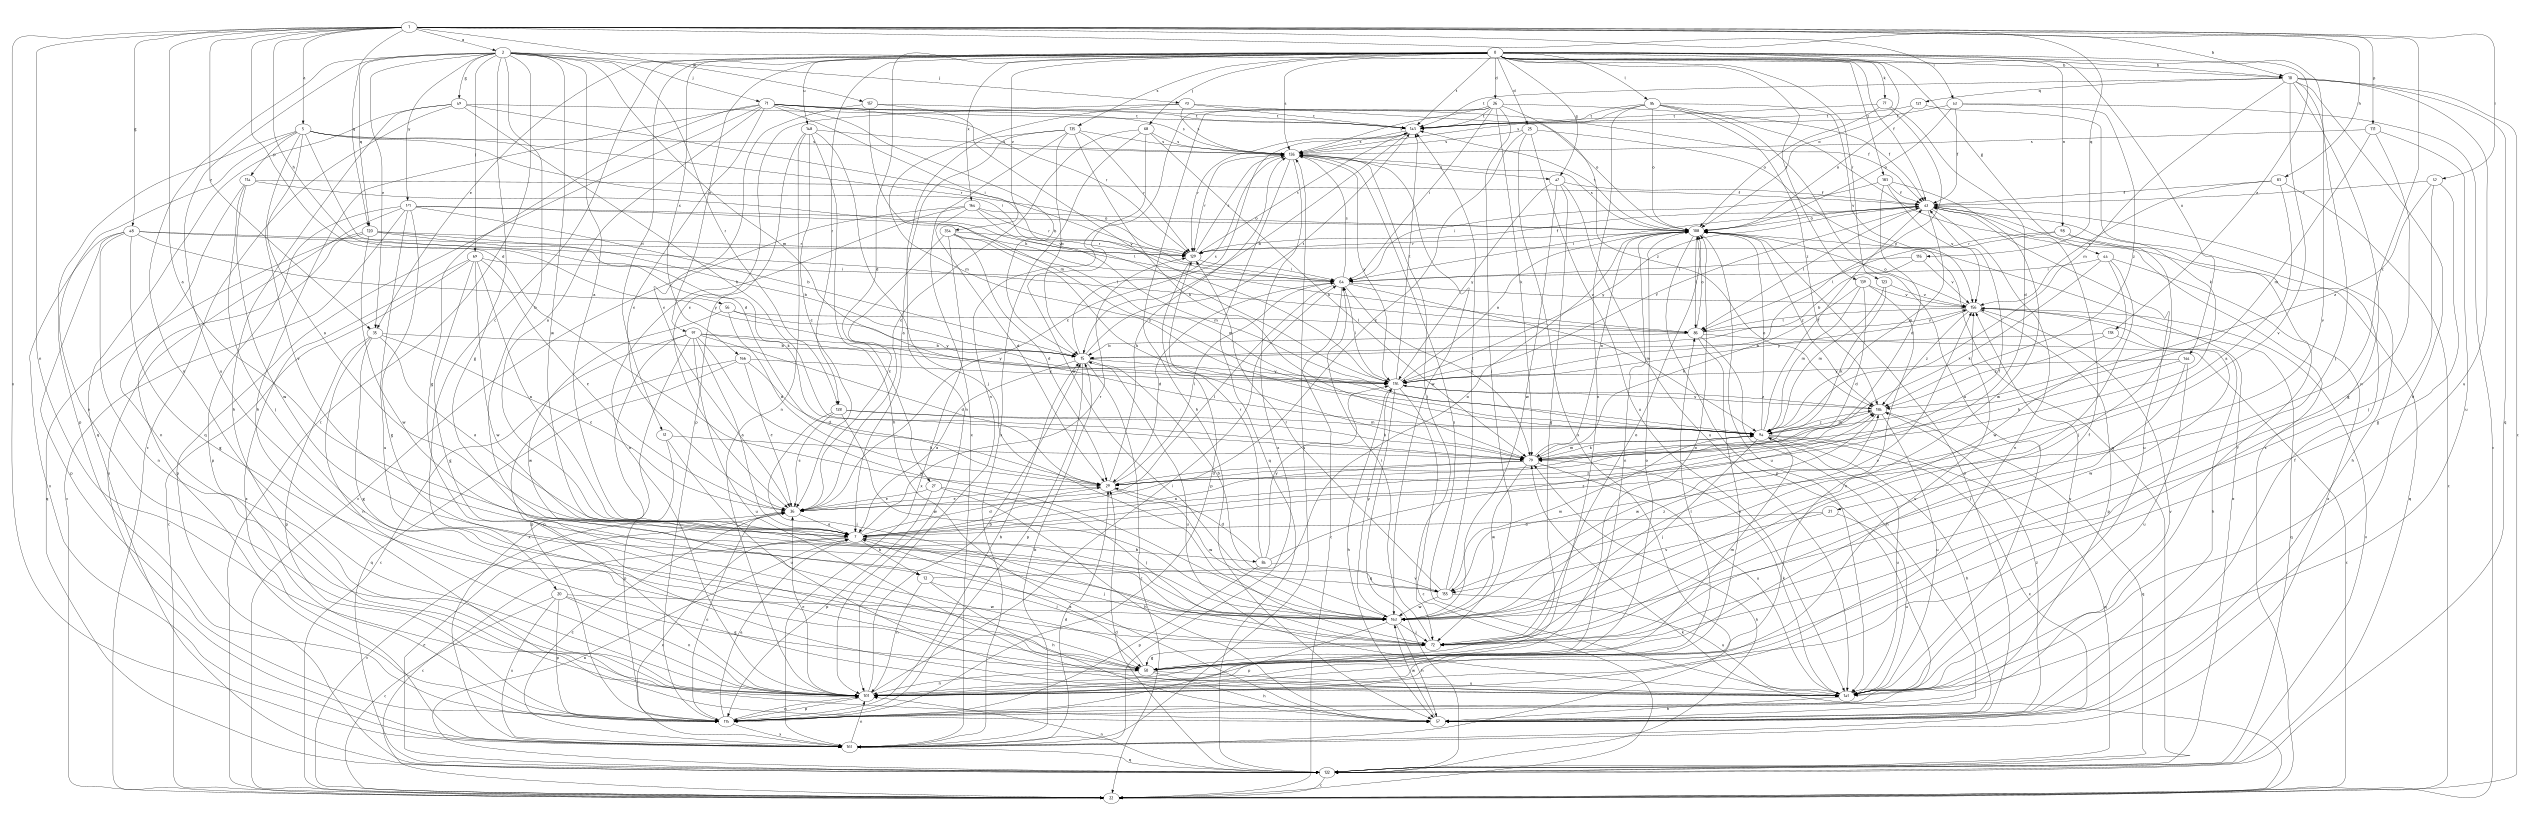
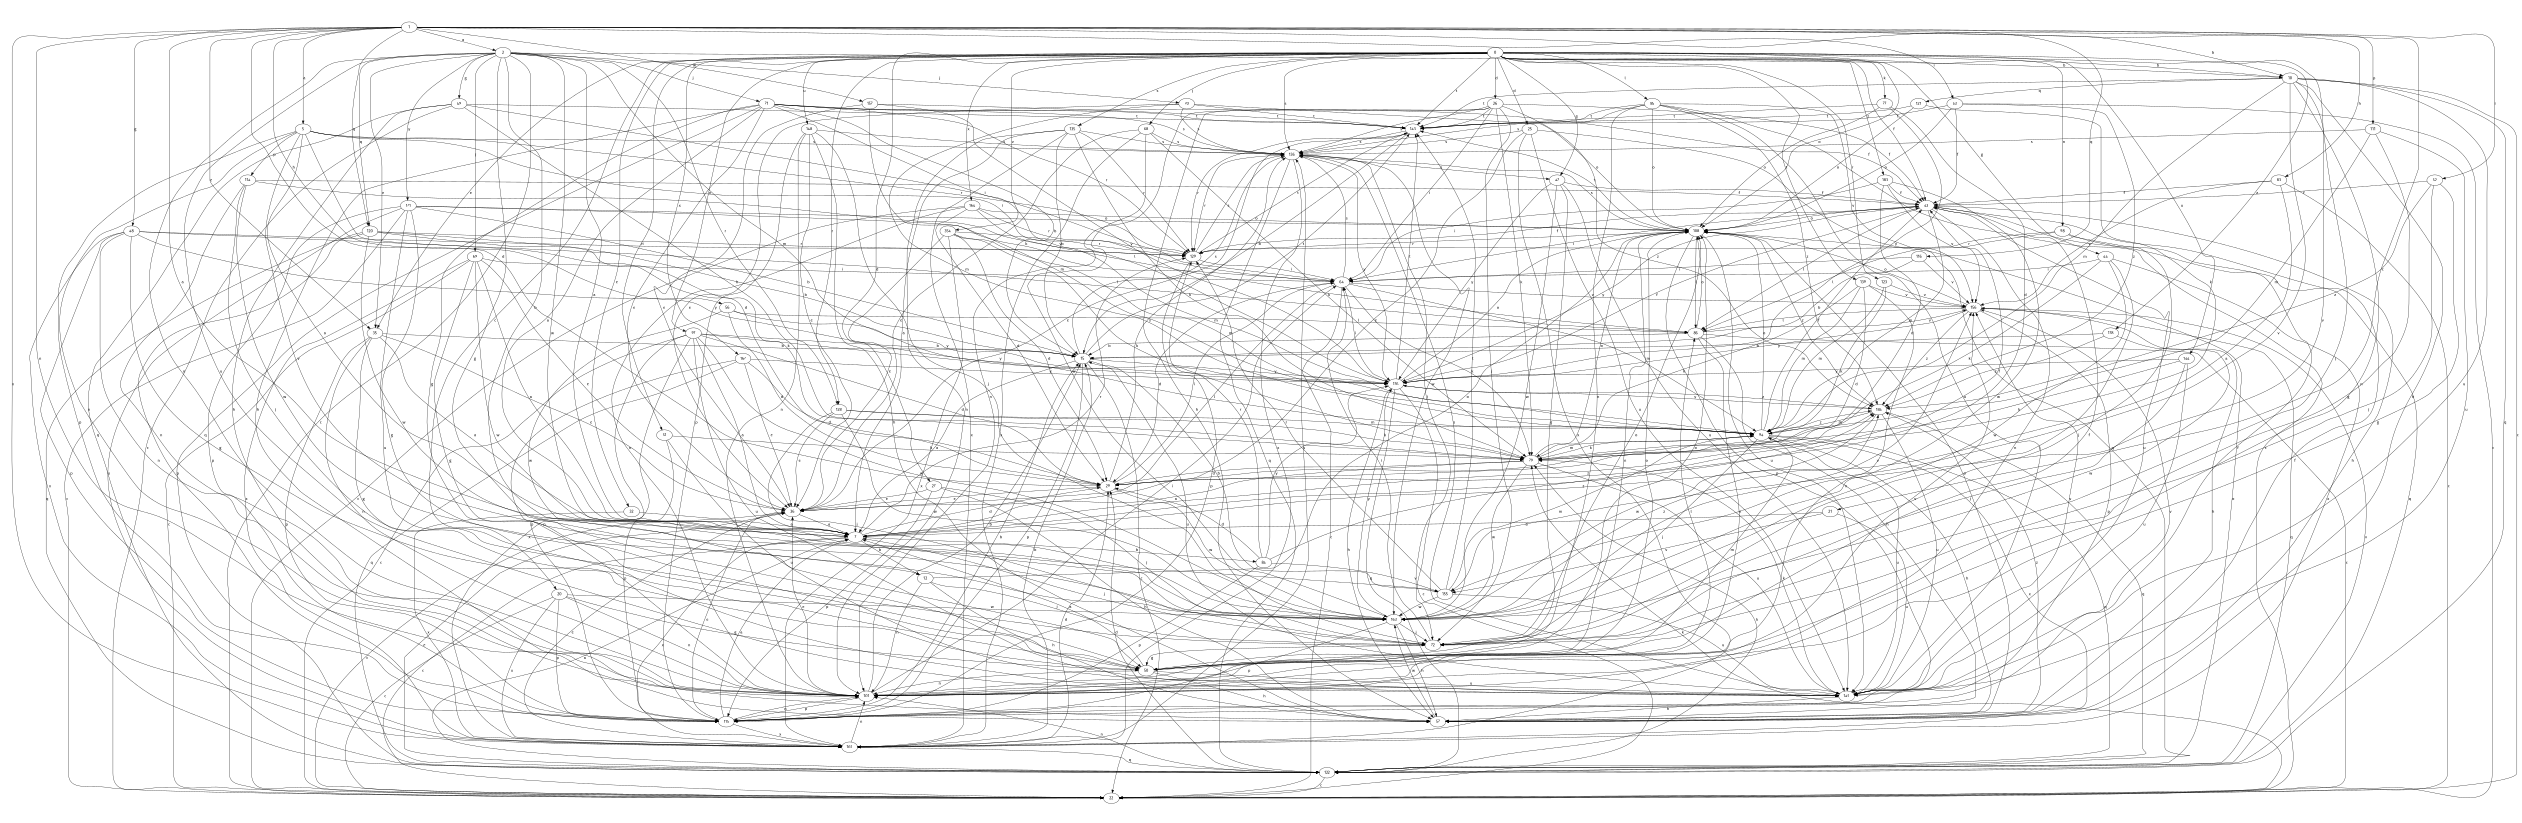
node "166": label "166" -> "167"
node "32": added
